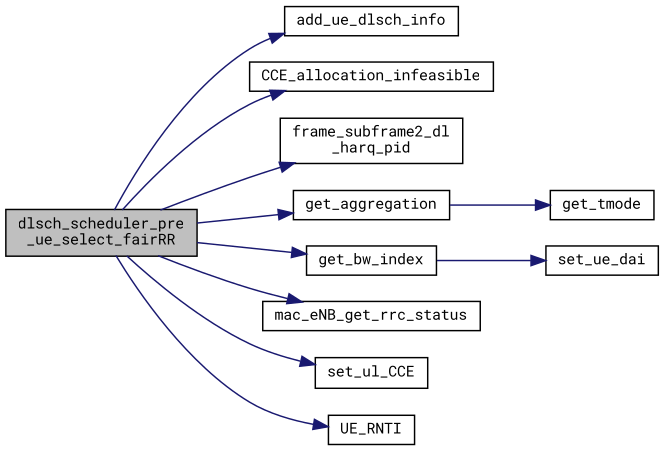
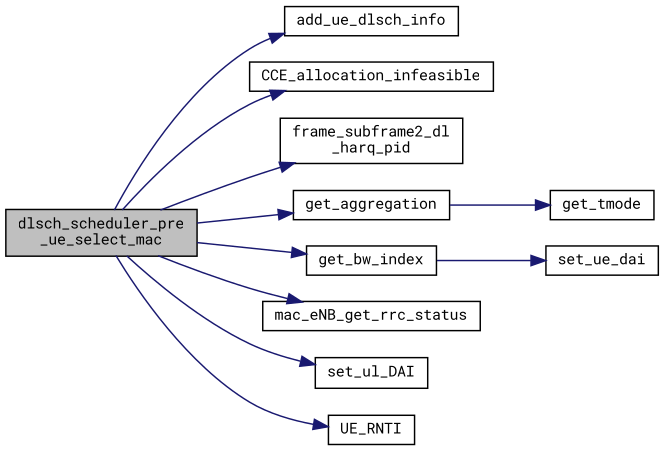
node "dlsch_scheduler_pre _ue_select_fairRR": label "dlsch_scheduler_pre _ue_select_fairRR" -> "dlsch_scheduler_pre _ue_select_mac"
node "set_ul_CCE": label "set_ul_CCE" -> "set_ul_DAI"
